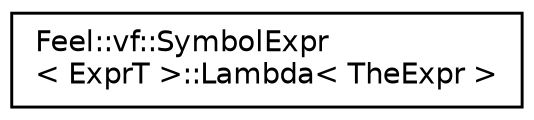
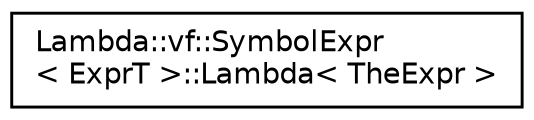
node "Feel::vf::SymbolExpr < ExprT >::Lambda< TheExpr >": label "Feel::vf::SymbolExpr < ExprT >::Lambda< TheExpr >" -> "Lambda::vf::SymbolExpr < ExprT >::Lambda< TheExpr >"
